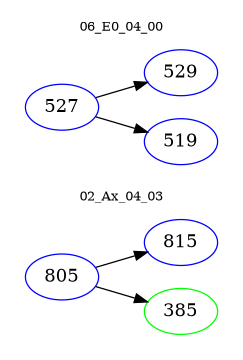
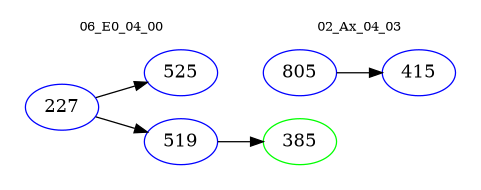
node "529": label "529" -> "525"
node "527": label "527" -> "227"
node "815": label "815" -> "415"
edge "805" -> "385": now "519" -> "385"
